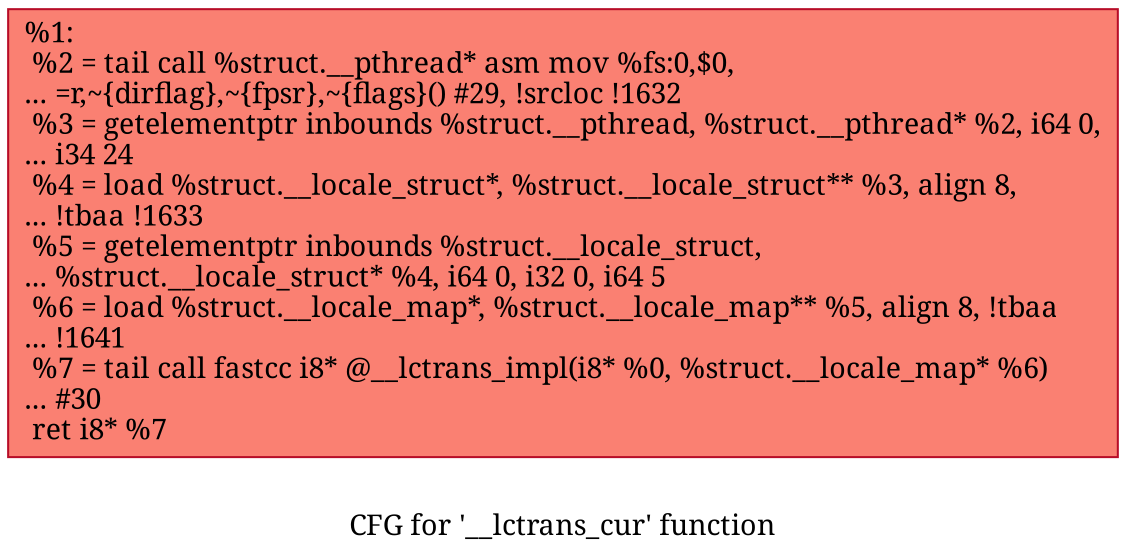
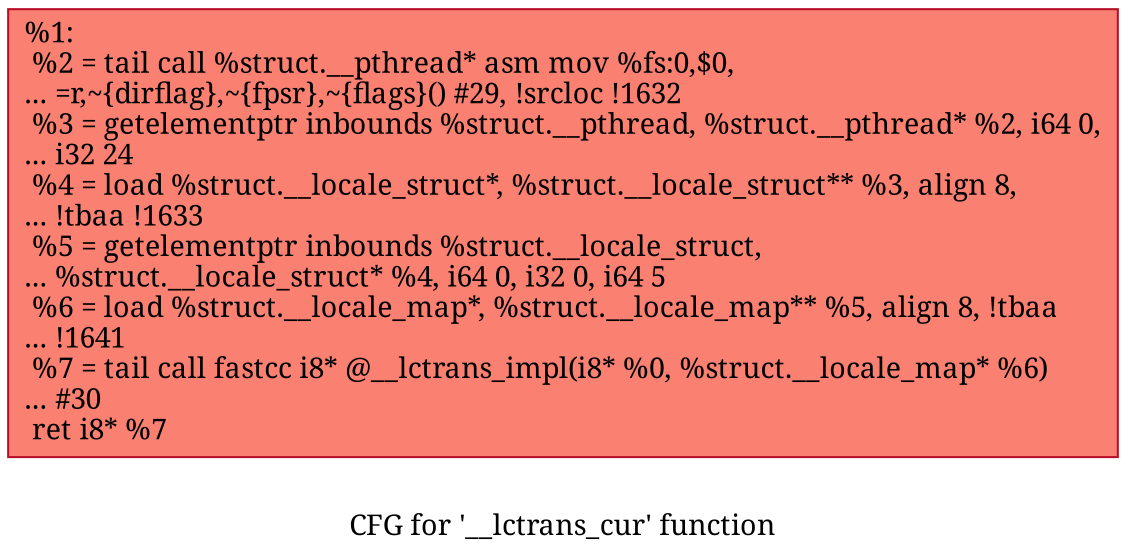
node "%1:": text "... i34 24" -> "... i32 24"
